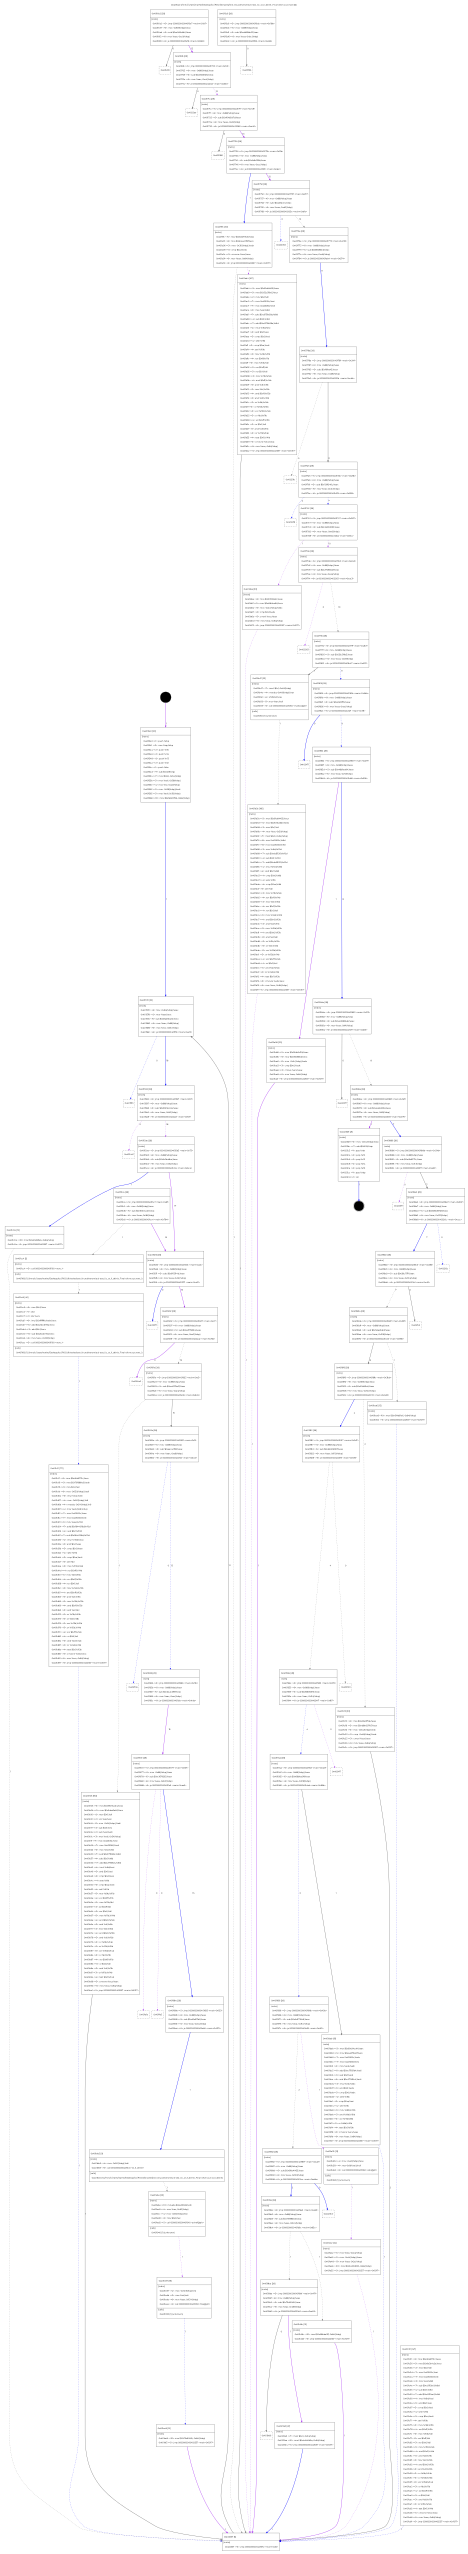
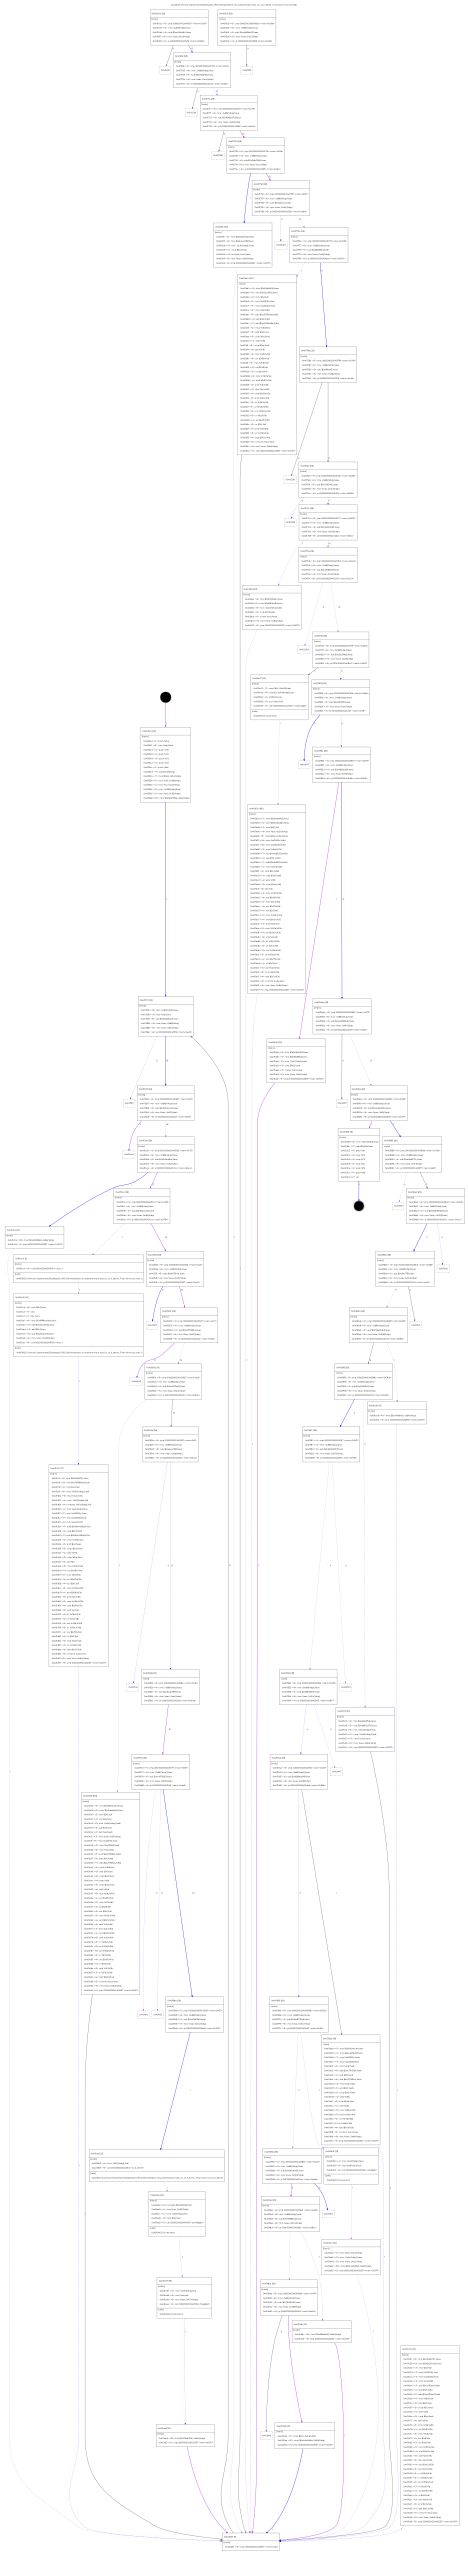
edge "0x4019fc [30]" -> "0x401ab4 [147]": now "0x40176e [28]" -> "0x401ab4 [147]"
edge "0x40178a [28]" -> "0x40221b": style dashed -> bold
edge "0x401592 [28]" -> "0x40244f": style dashed -> bold
edge "0x4015ae [28]" -> "0x4015e6 [28]": now "0x4015ae [28]" -> "0x4015ca [28]"
edge "0x401982 [28]" -> "0x40199e [28]": color blue -> purple
